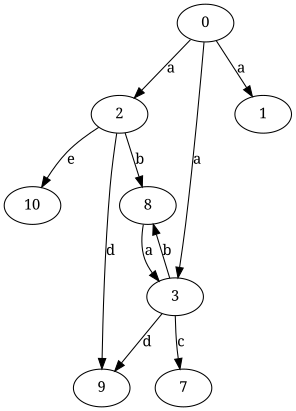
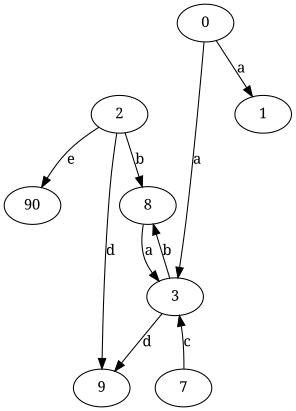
edge "0" -> "2": removed, label "a"
node "10": label "10" -> "90"
edge "3" -> "7": reversed
